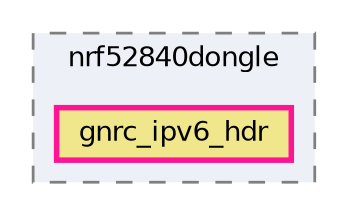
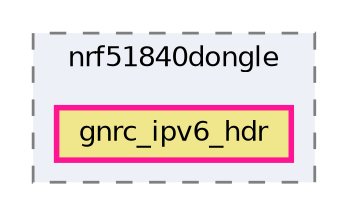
cluster "nrf52840dongle": label "nrf52840dongle" -> "nrf51840dongle"
